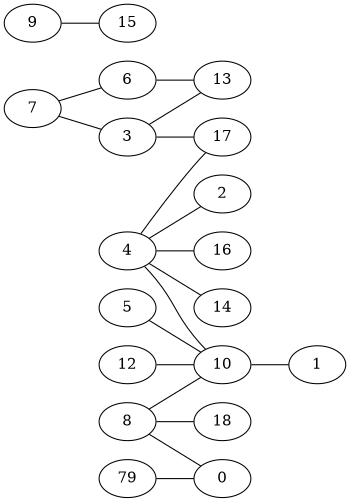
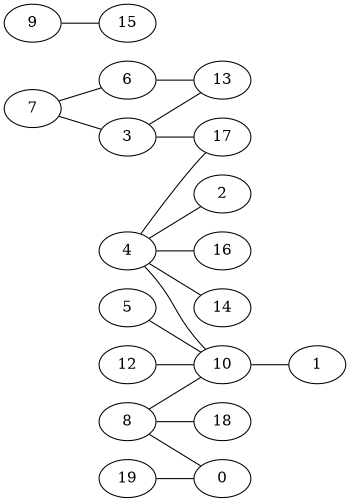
node "79": label "79" -> "19"
